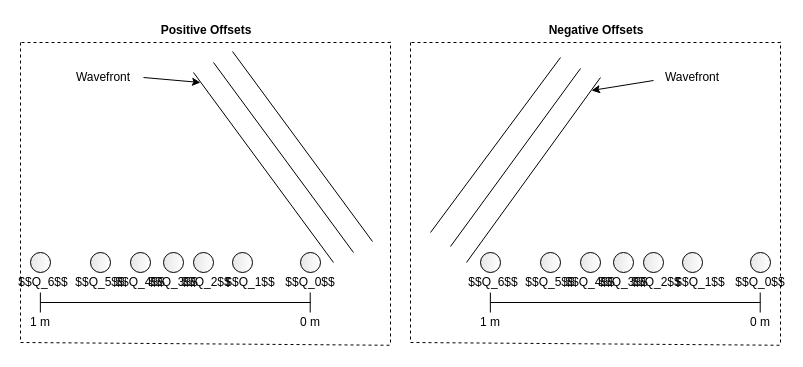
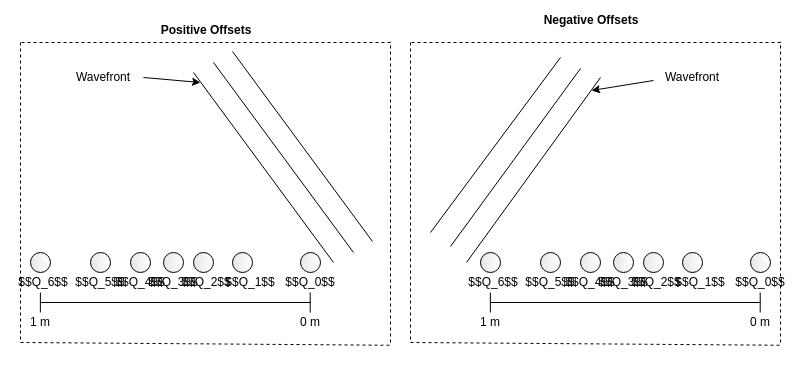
node "Negative Offsets": moved (597, 31) -> (592, 21)
